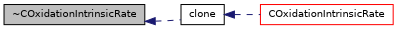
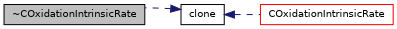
edge "clone" -> "~COxidationIntrinsicRate": reversed
